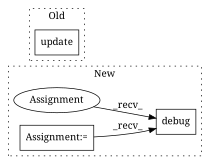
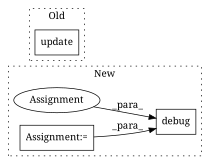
edge "Assignment" -> "debug": label "_recv_" -> "_para_"
edge "Assignment:=" -> "debug": label "_recv_" -> "_para_"
